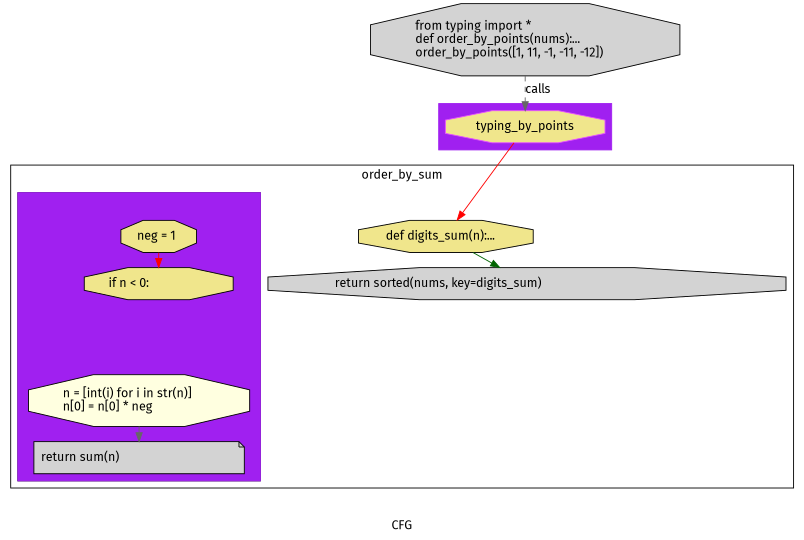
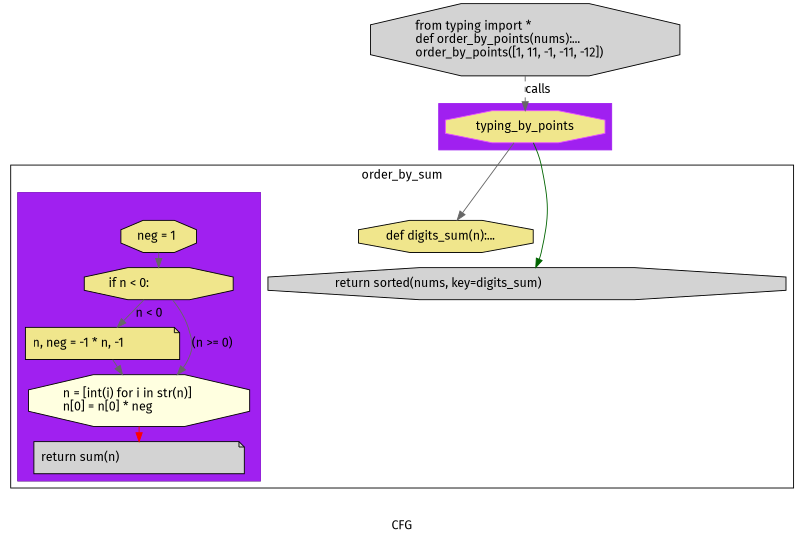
edge "typing_by_points" -> "def digits_sum(n):...": color red -> gray40
edge "neg = 1" -> "if n < 0:": color red -> gray40
edge "def digits_sum(n):..." -> "return sorted(nums, key=digits_sum)": now "typing_by_points" -> "return sorted(nums, key=digits_sum)"
edge "if n < 0:" -> "n = [int(i) for i in str(n)] n[0] = n[0] * neg": added, label "(n >= 0)"
node "n, neg = -1 * n, -1": added
edge "n = [int(i) for i in str(n)] n[0] = n[0] * neg" -> "return sum(n)": color gray40 -> red
